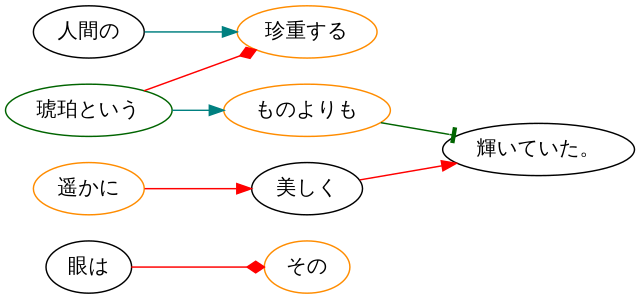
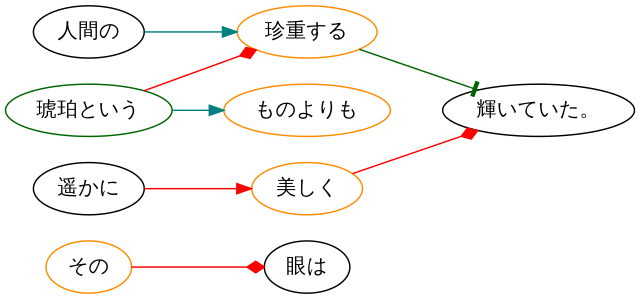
edge "ものよりも" -> "輝いていた。": now "珍重する" -> "輝いていた。"
edge "美しく" -> "輝いていた。": arrowhead normal -> diamond
node "遥かに": color darkorange -> black
node "美しく": color black -> darkorange
edge "眼は" -> "その": reversed
